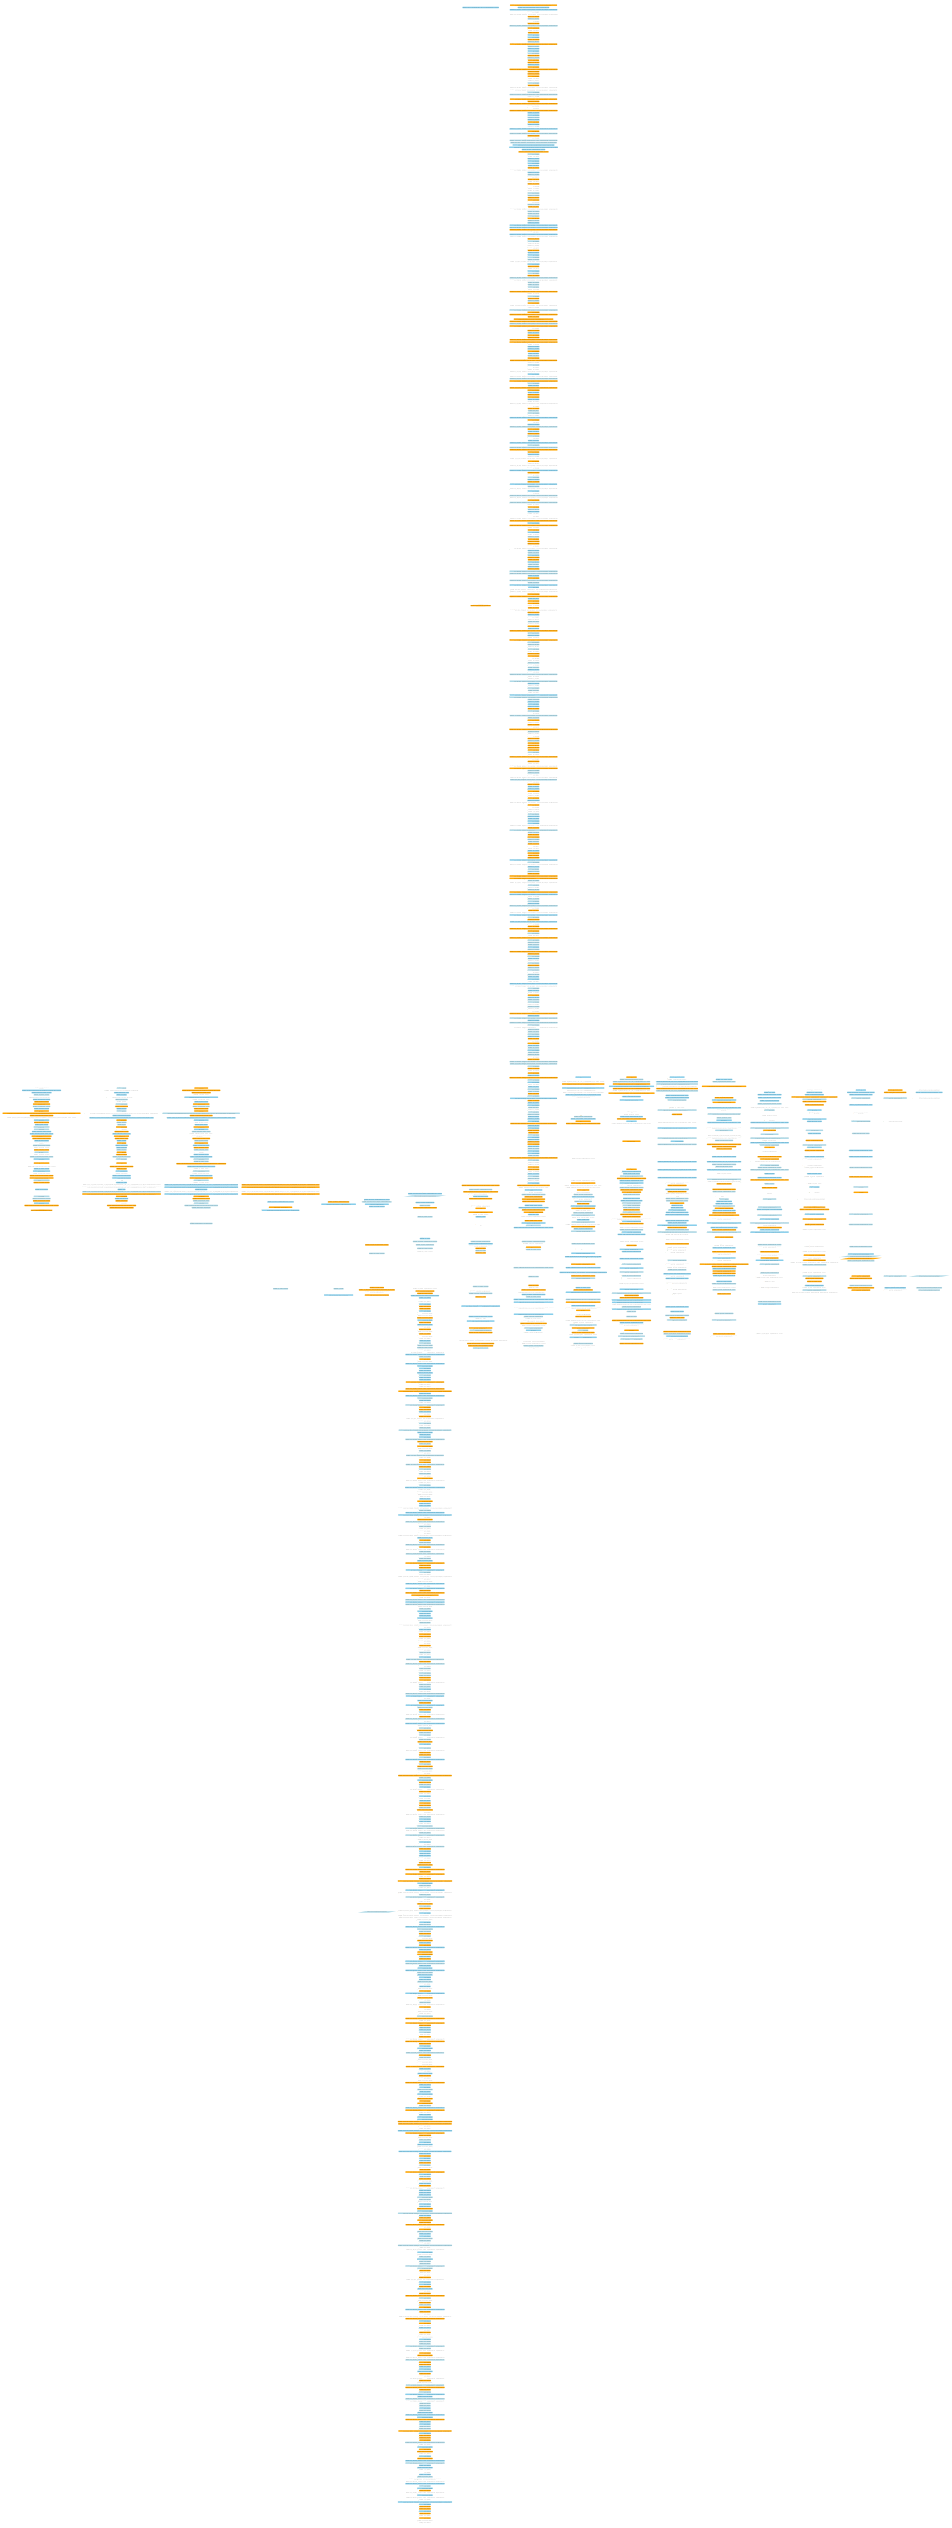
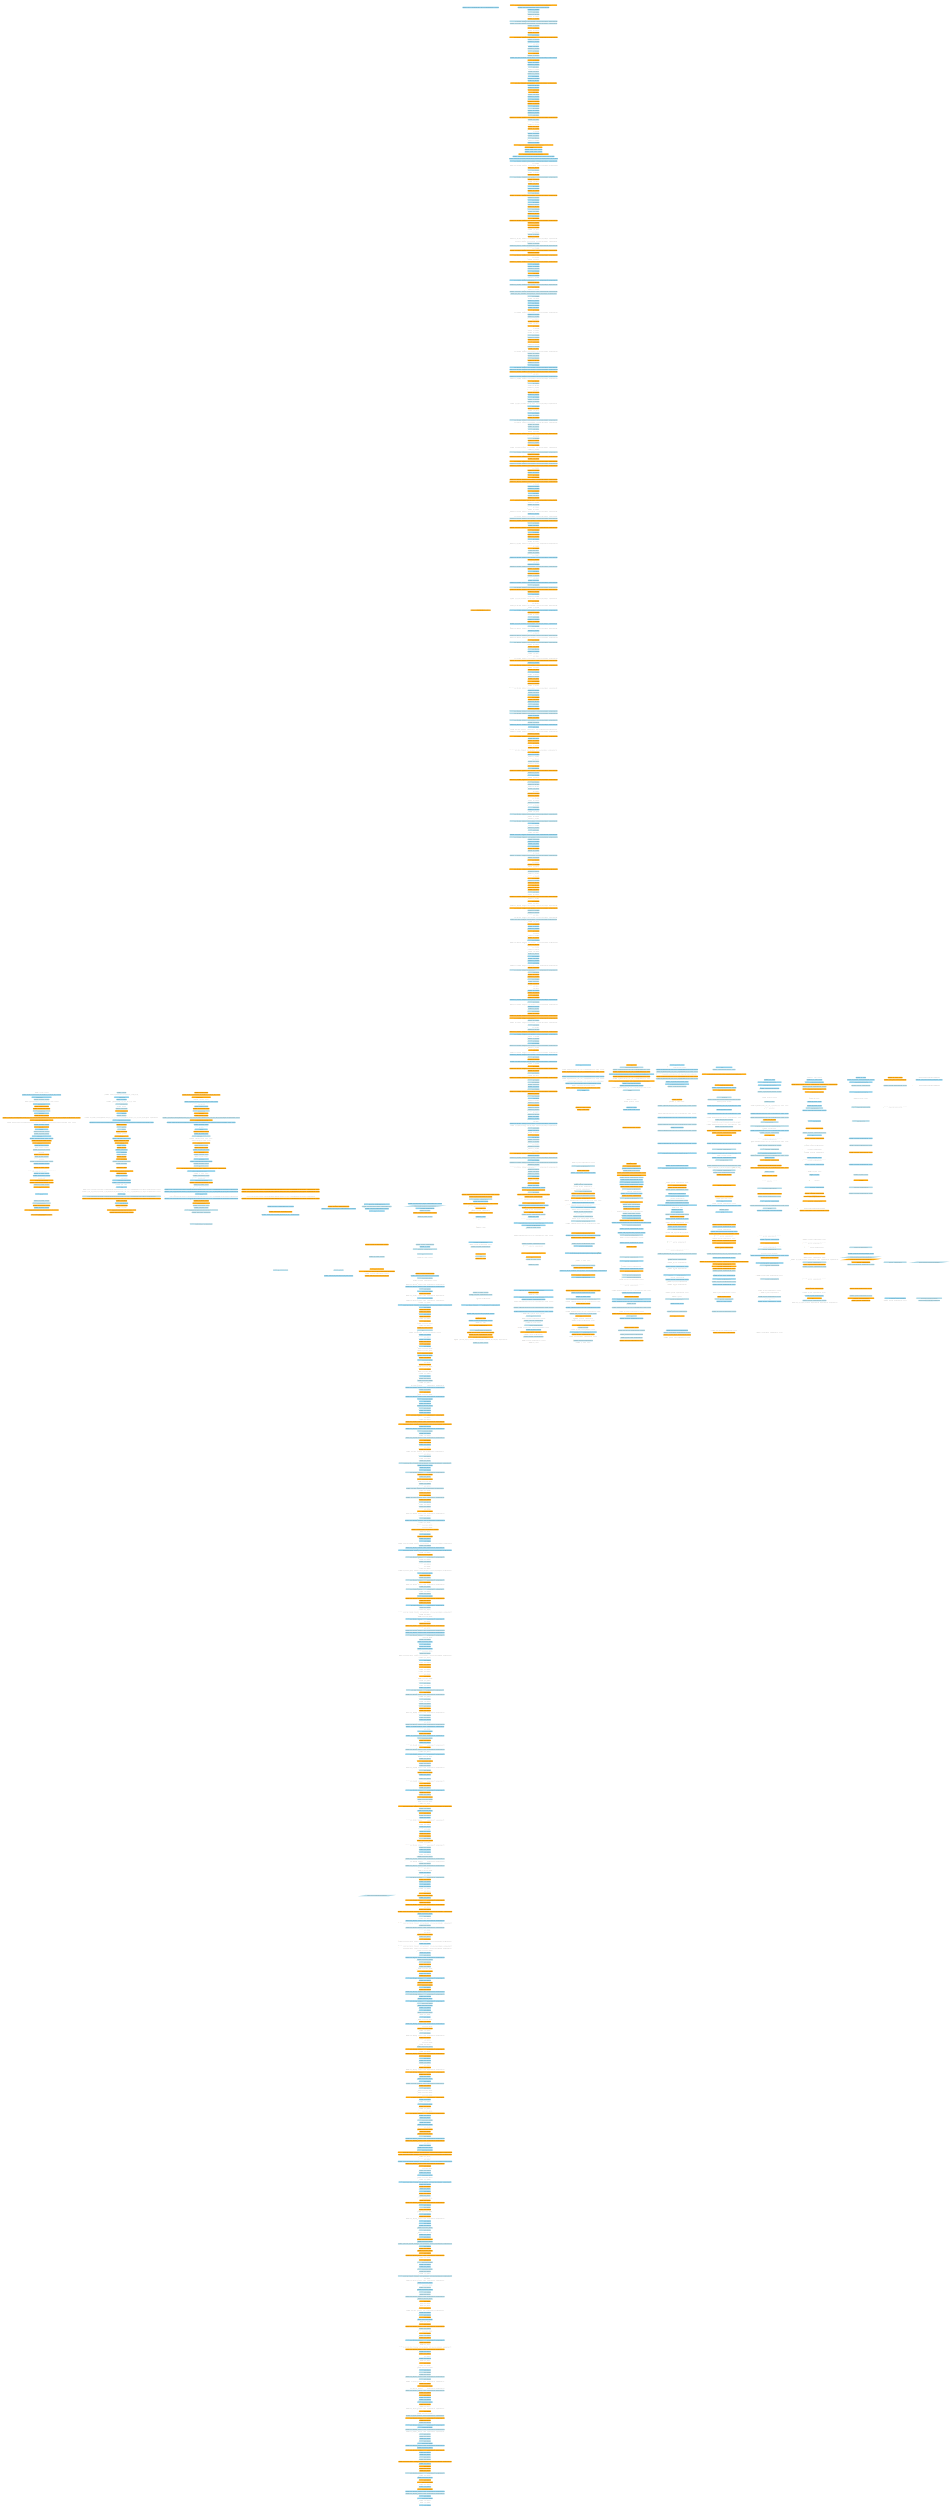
node "CE0x46b2fd0": fillcolor orange -> lightblue
node "CE0x469cb20": removed
